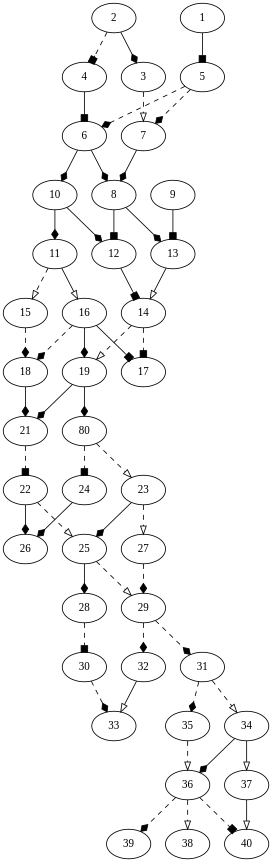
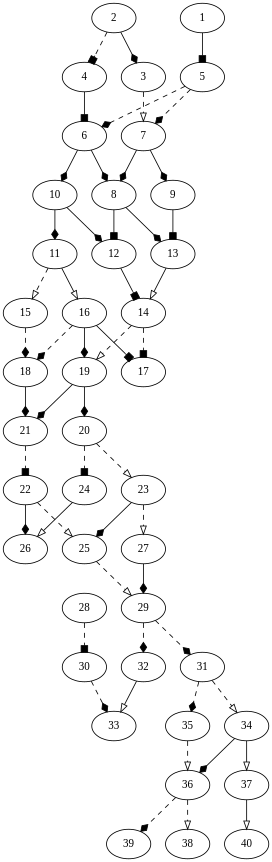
edge "7" -> "9": added
node "80": label "80" -> "20"
edge "24" -> "26": arrowhead diamond -> onormal
edge "25" -> "28": removed
edge "27" -> "29": style dashed -> solid
edge "36" -> "40": removed
